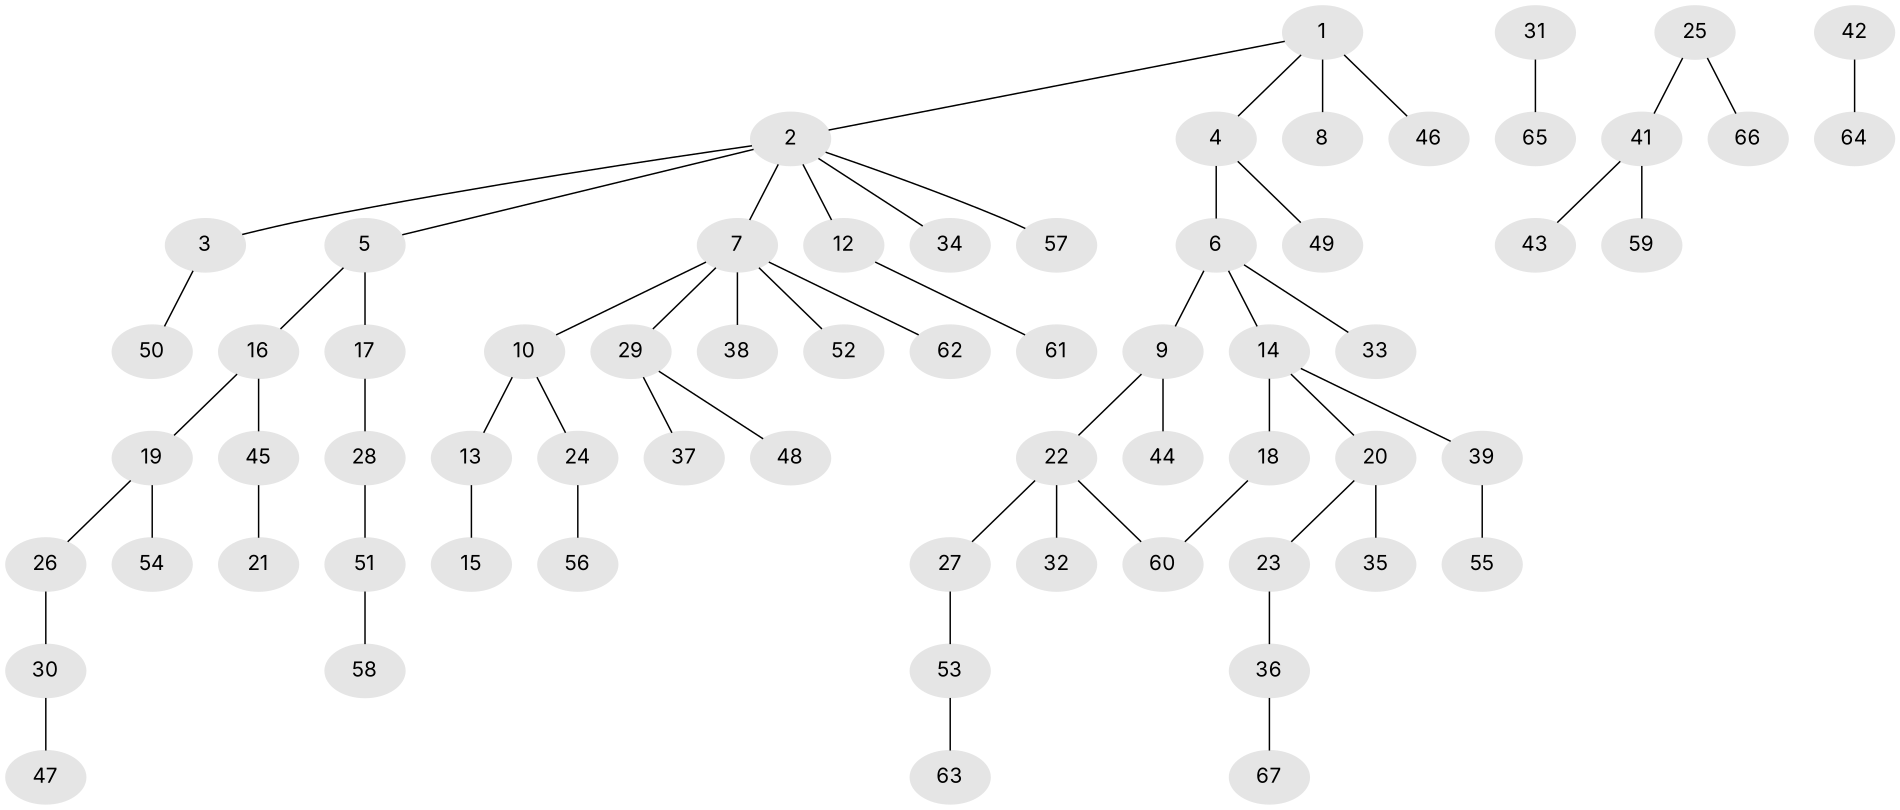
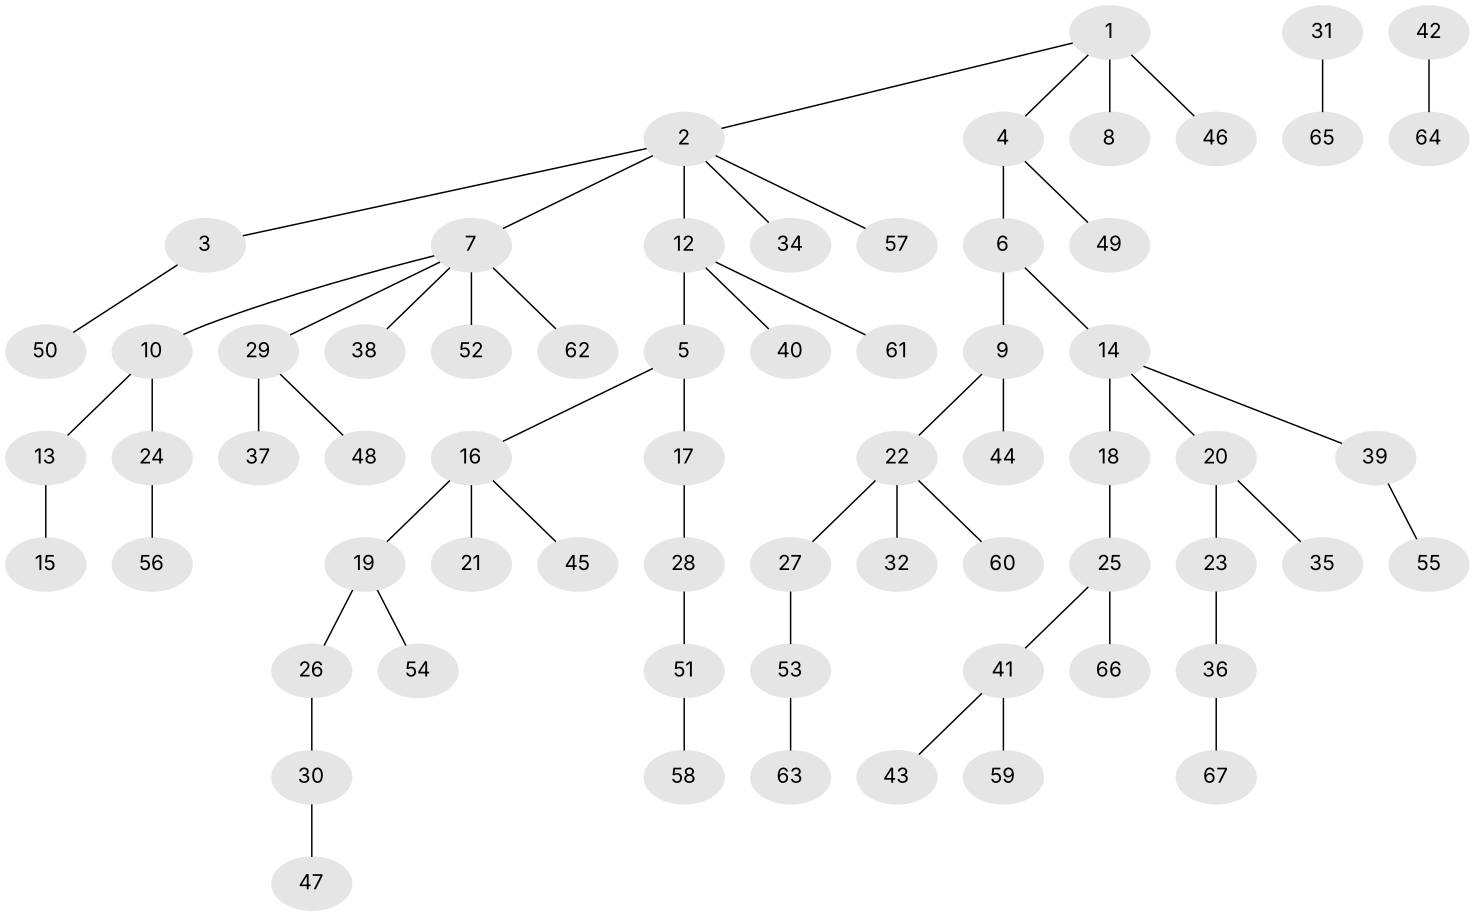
edge "2" -- "5": now "12" -- "5"
node "40": added
node "33": removed
edge "45" -- "21": now "16" -- "21"
edge "18" -- "60": now "18" -- "25"
